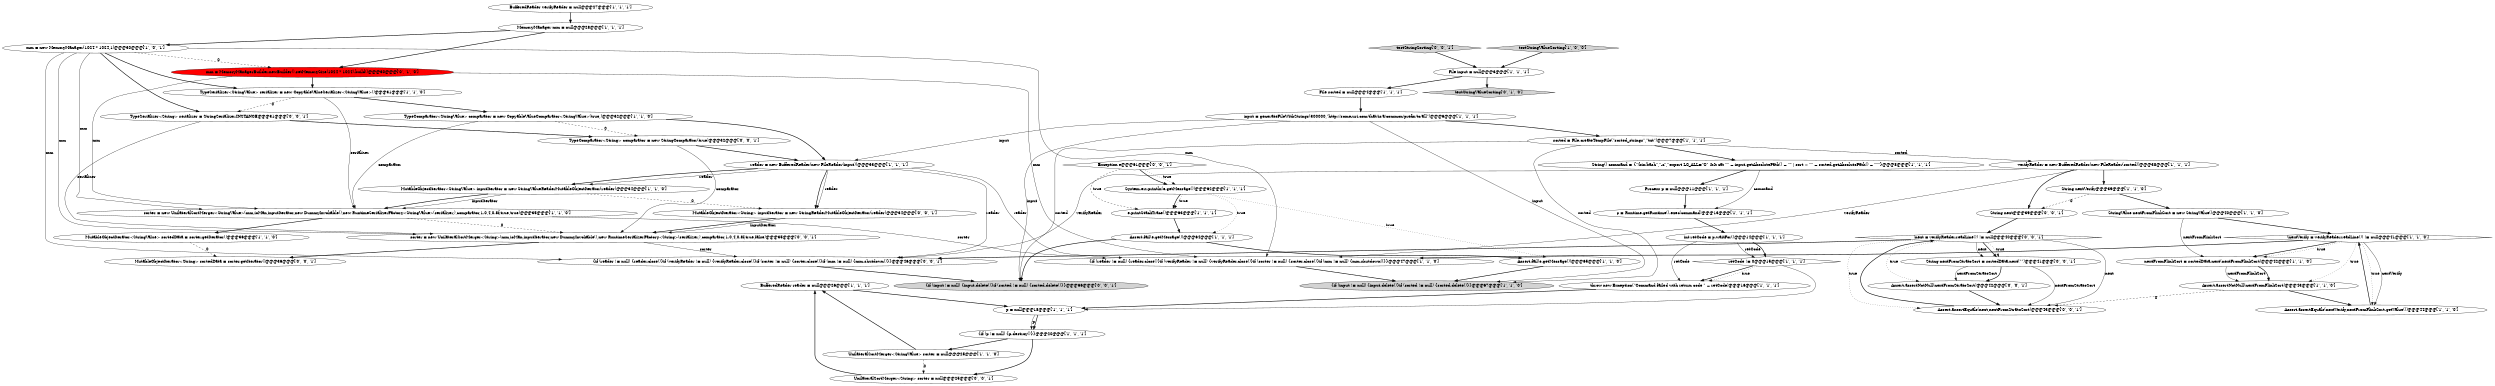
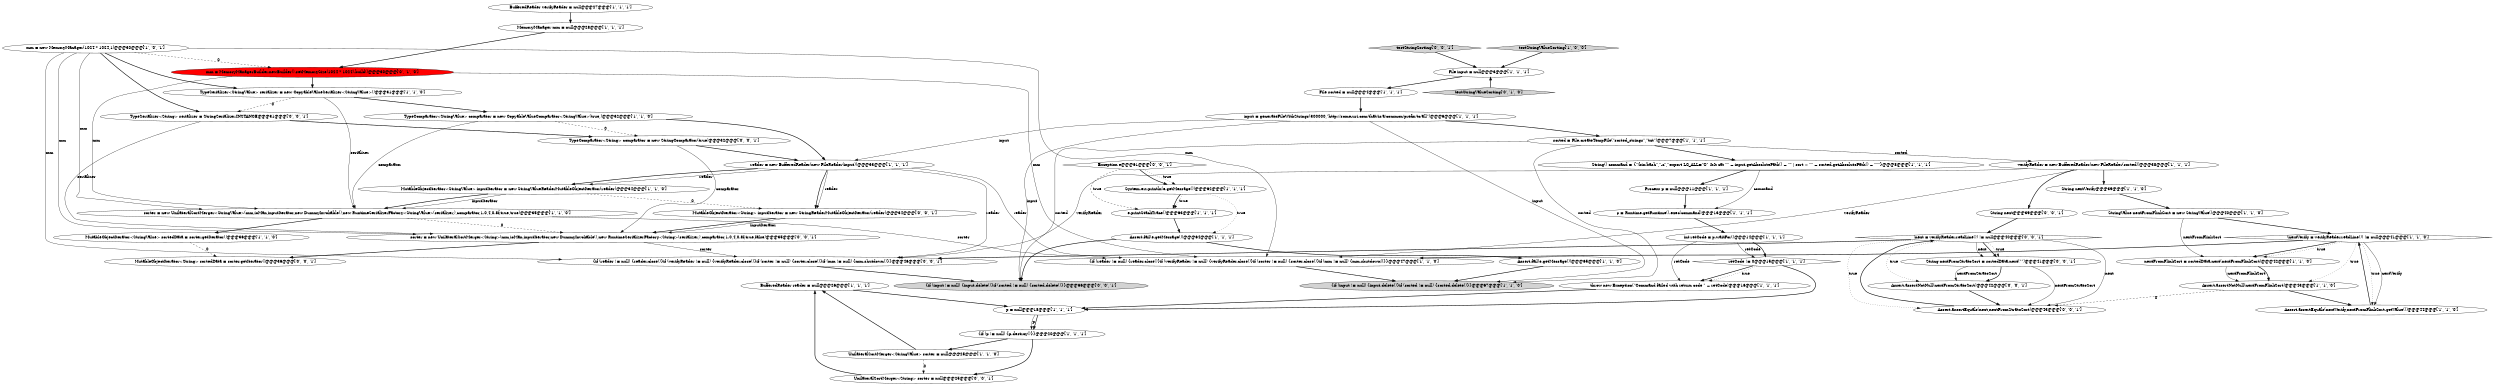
edge "MemoryManager mm = null@@@28@@@['1', '1', '1']" -> "mm = new MemoryManager(1024 * 1024,1)@@@30@@@['1', '0', '1']": removed
edge "File input = null@@@3@@@['1', '1', '1']" -> "testStringValueSorting['0', '1', '0']": reversed
edge "String nextVerify@@@39@@@['1', '1', '0']" -> "String next@@@39@@@['0', '0', '1']": removed, label "0"
edge "System.err.println(e.getMessage())@@@62@@@['1', '1', '1']" -> "Assert.fail(e.getMessage())@@@65@@@['1', '1', '0']": removed, label "true"
edge "retCode != 0@@@15@@@['1', '1', '1']" -> "p = null@@@18@@@['1', '1', '1']": style solid -> bold
